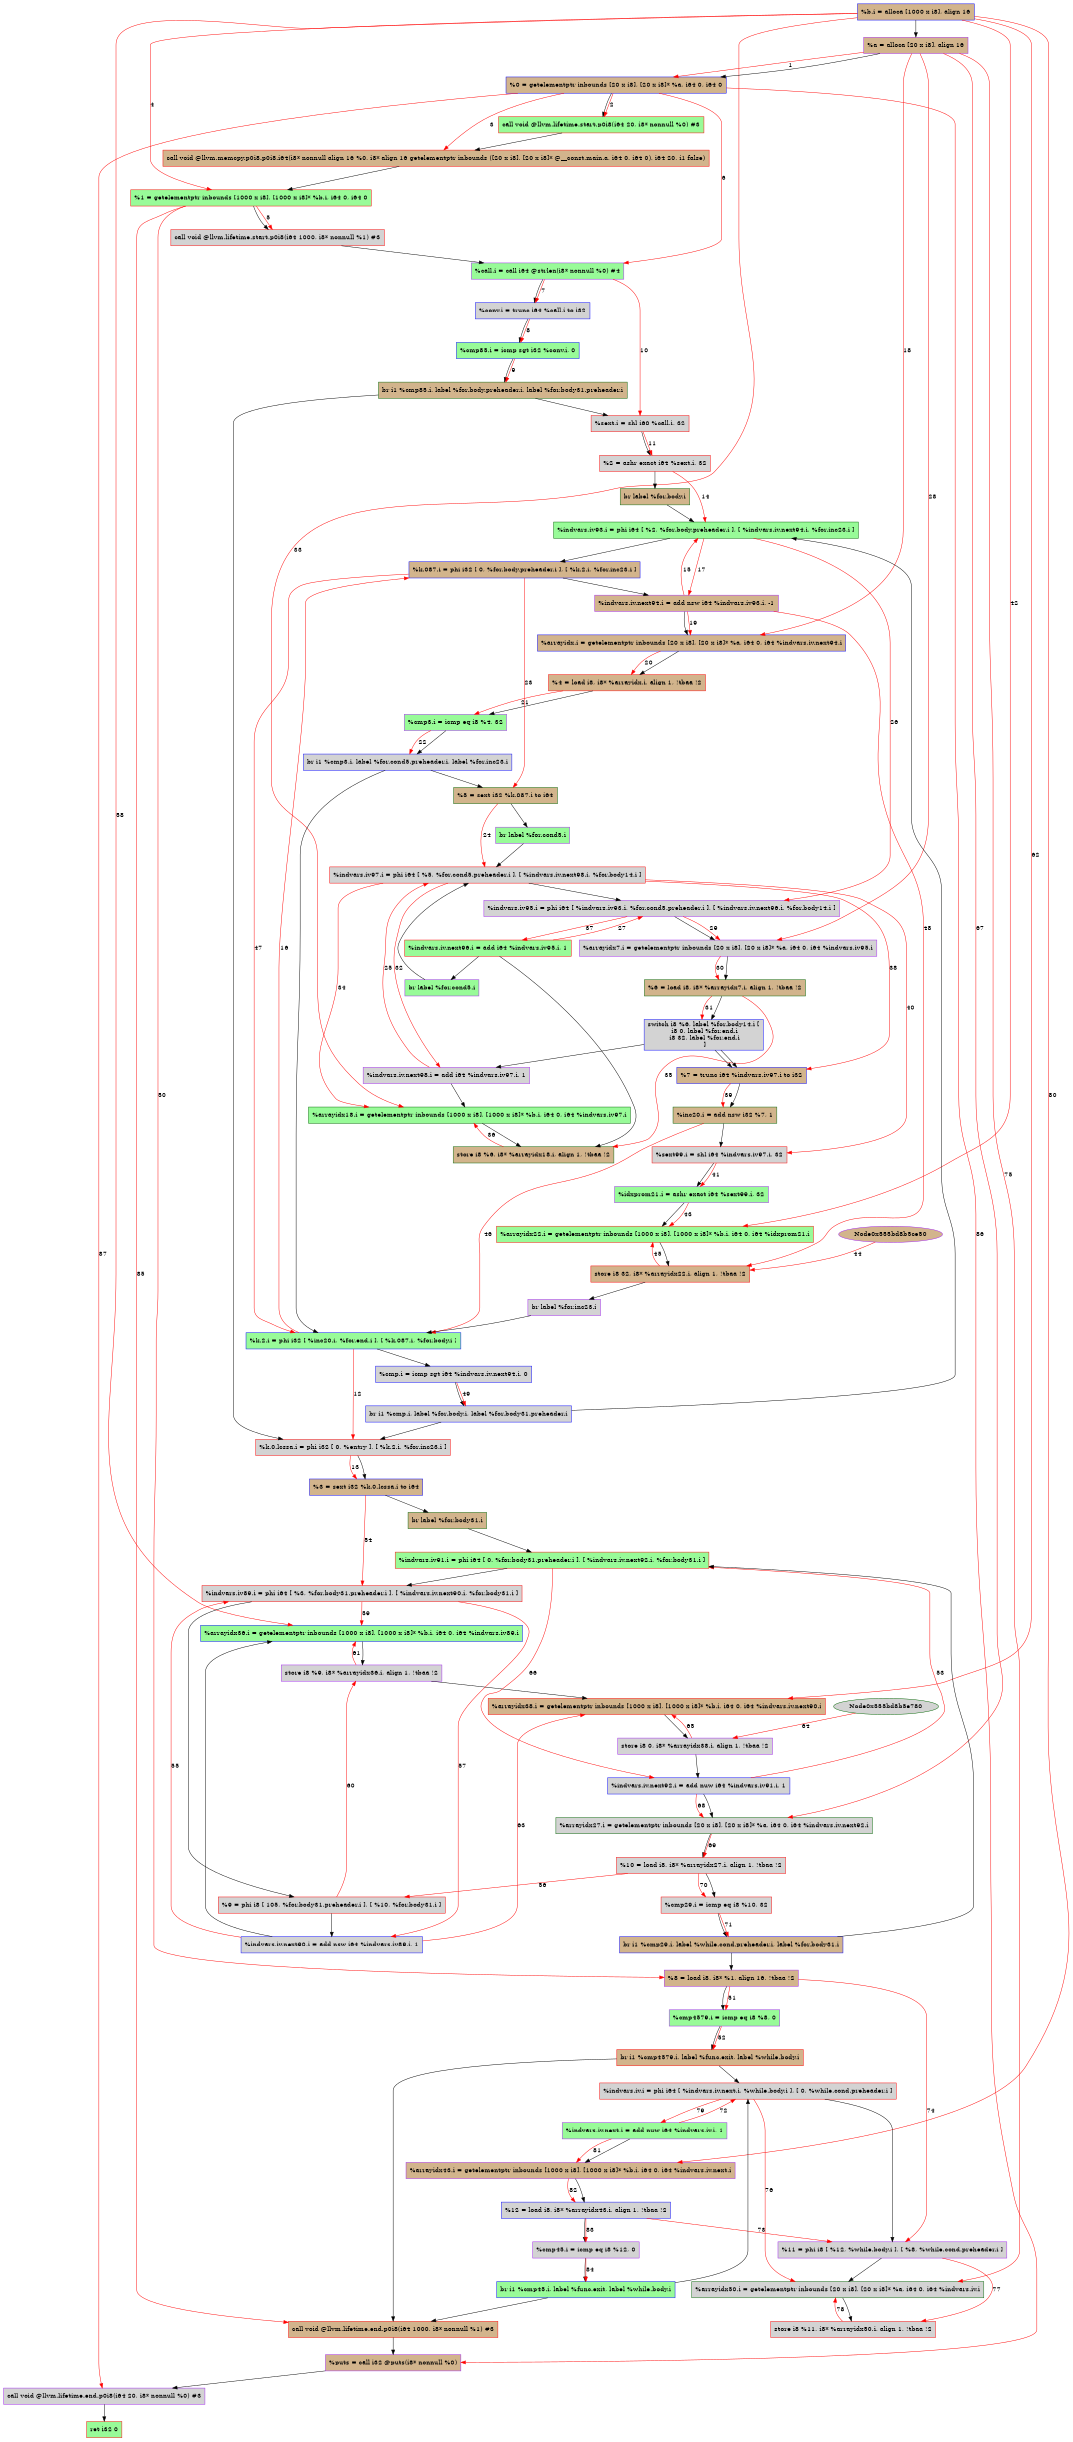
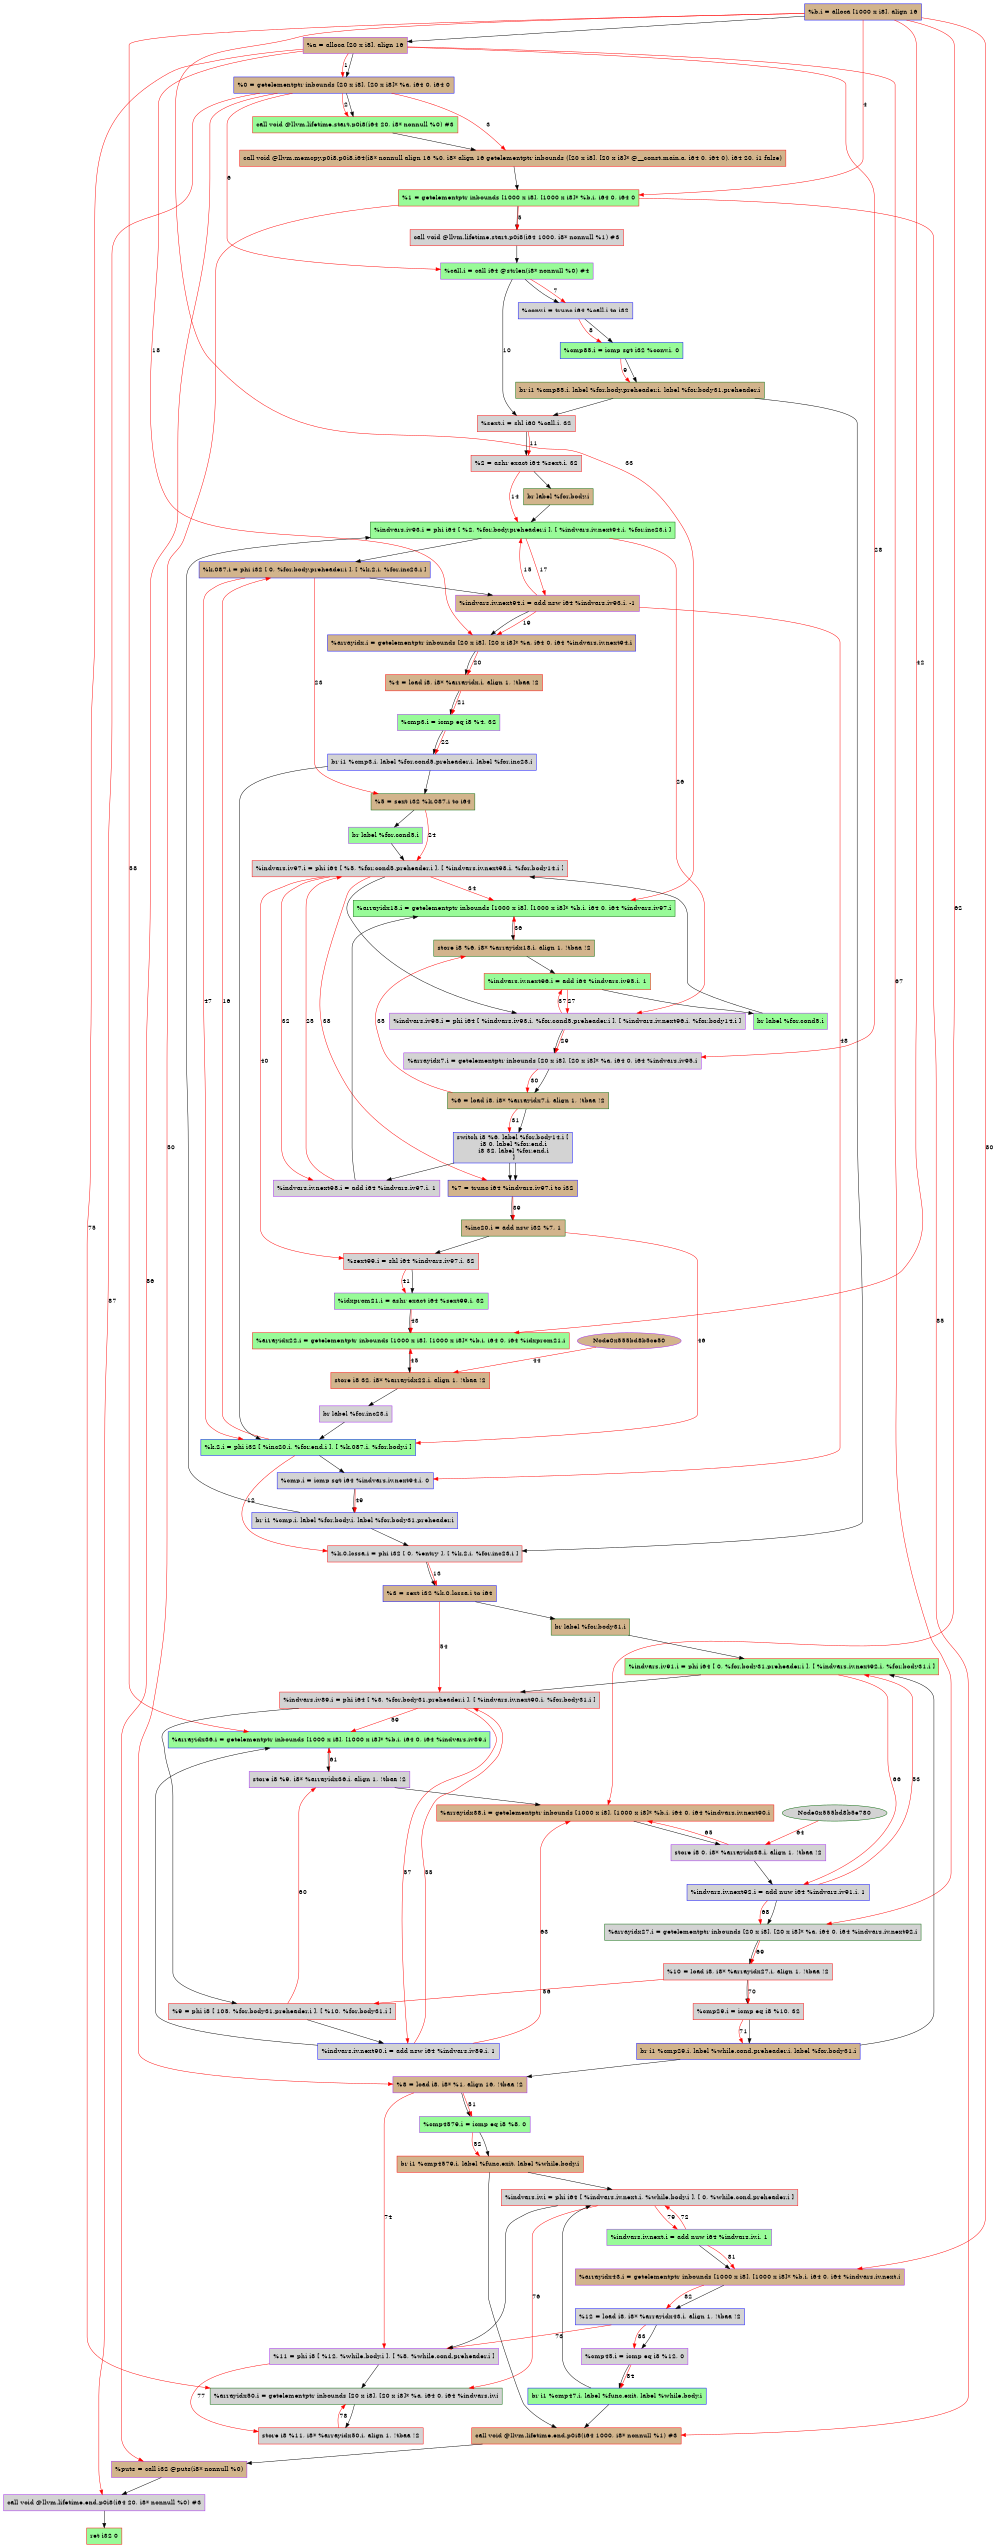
edge "%call.i = call i64 @strlen(i8* nonnull %0) #4" -> "%sext.i = shl i60 %call.i, 32": color red -> black
edge "%indvars.iv.next94.i = add nsw i64 %indvars.iv93.i, -1" -> "store i8 32, i8* %arrayidx22.i, align 1, !tbaa !2": now "%indvars.iv.next94.i = add nsw i64 %indvars.iv93.i, -1" -> "%cmp.i = icmp sgt i64 %indvars.iv.next94.i, 0"
edge "%indvars.iv.next96.i = add i64 %indvars.iv95.i, 1" -> "store i8 %6, i8* %arrayidx18.i, align 1, !tbaa !2": reversed
node "br i1 %cmp45.i, label %func.exit, label %while.body.i": label "br i1 %cmp45.i, label %func.exit, label %while.body.i" -> "br i1 %cmp47.i, label %func.exit, label %while.body.i"
